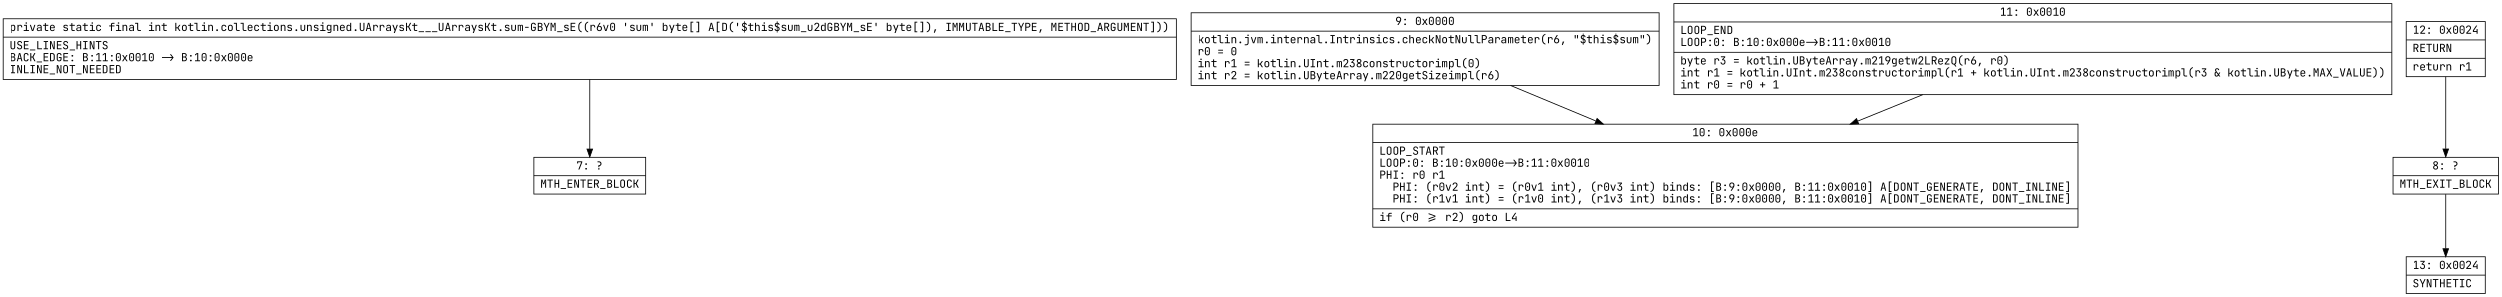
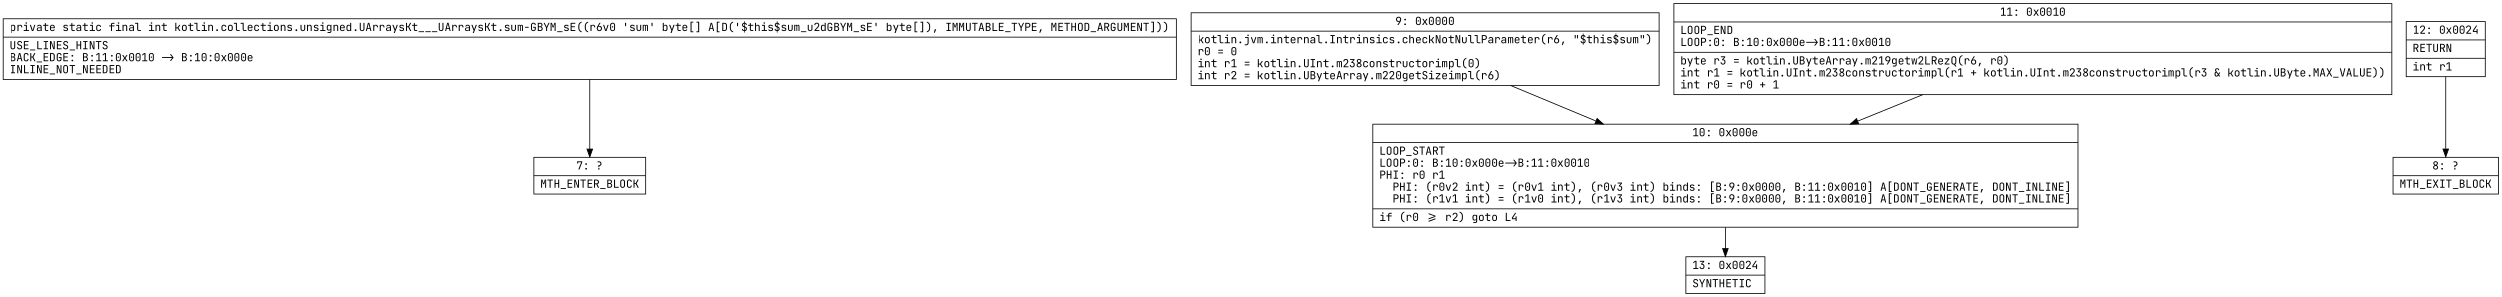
node "12: 0x0024": text "return r1" -> "int r1"
edge "8: ?" -> "13: 0x0024": now "10: 0x000e" -> "13: 0x0024"
